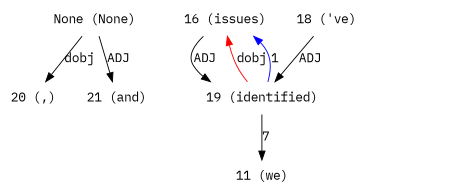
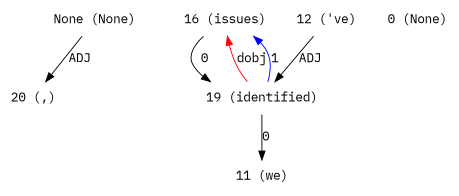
node "18 ('ve)": label "18 ('ve)" -> "12 ('ve)"
node "0 (None)": added
edge "None (None)" -> "20 (,)": label "dobj" -> "ADJ"
edge "16 (issues)" -> "19 (identified)": label "ADJ" -> "0"
node "21 (and)": removed
edge "19 (identified)" -> "11 (we)": label "7" -> "0"
